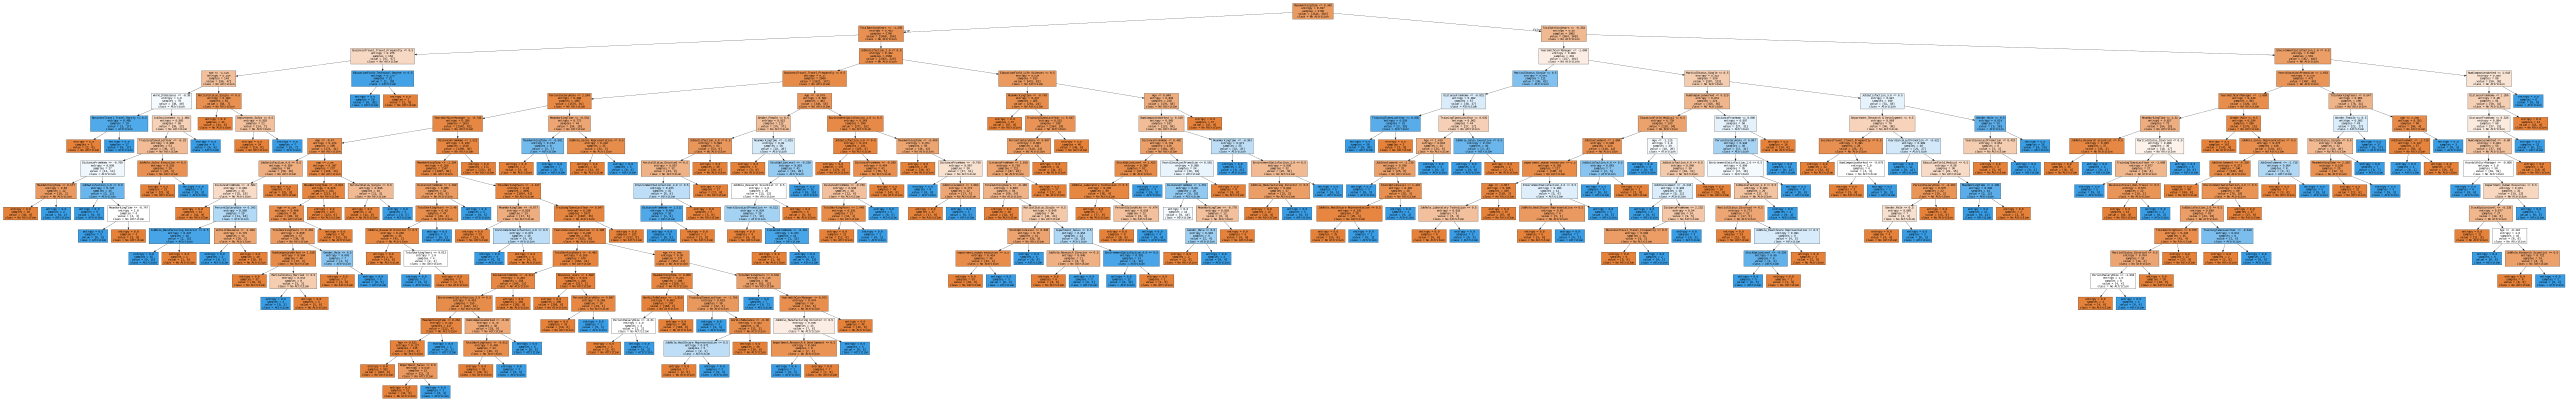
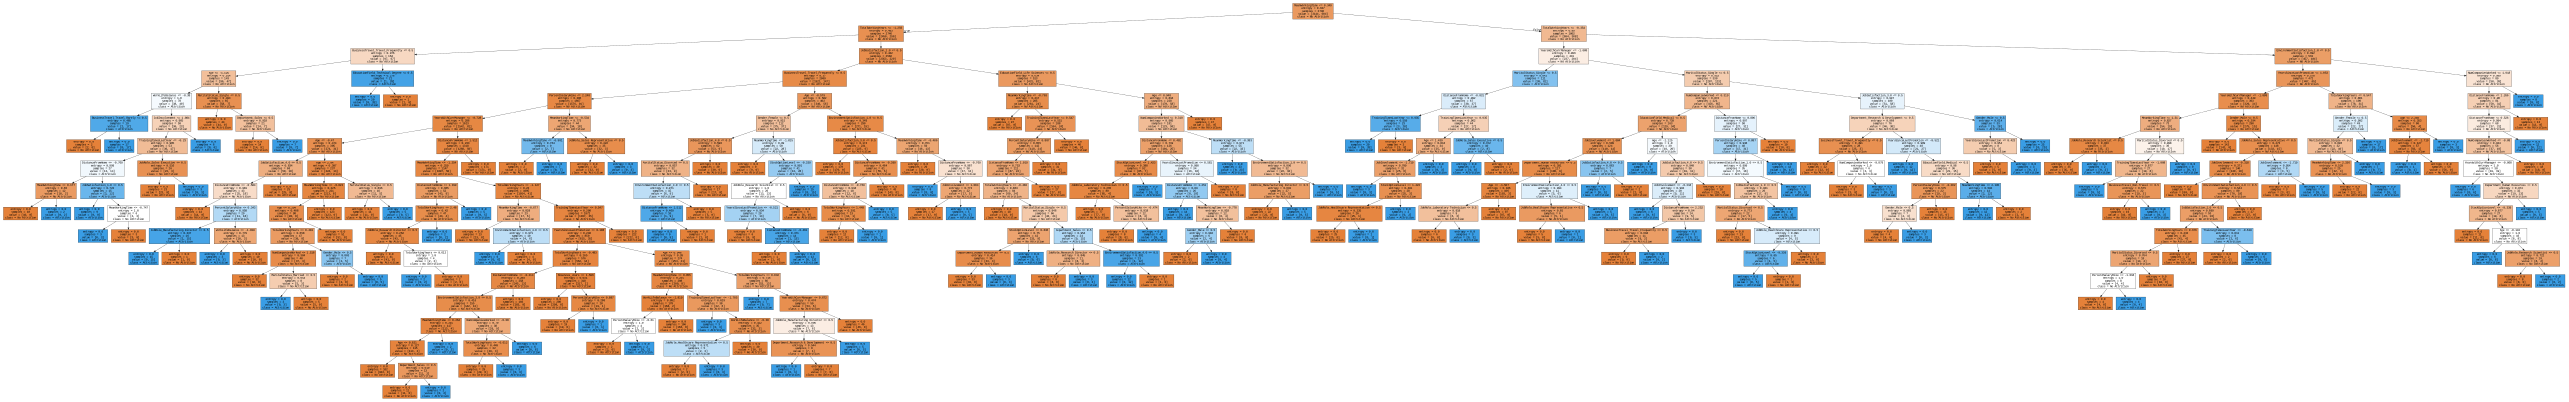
node "entropy = 0.0 samples = 14 value = [0, 14] class = Attrition": fillcolor #f5fafe -> #399de5
